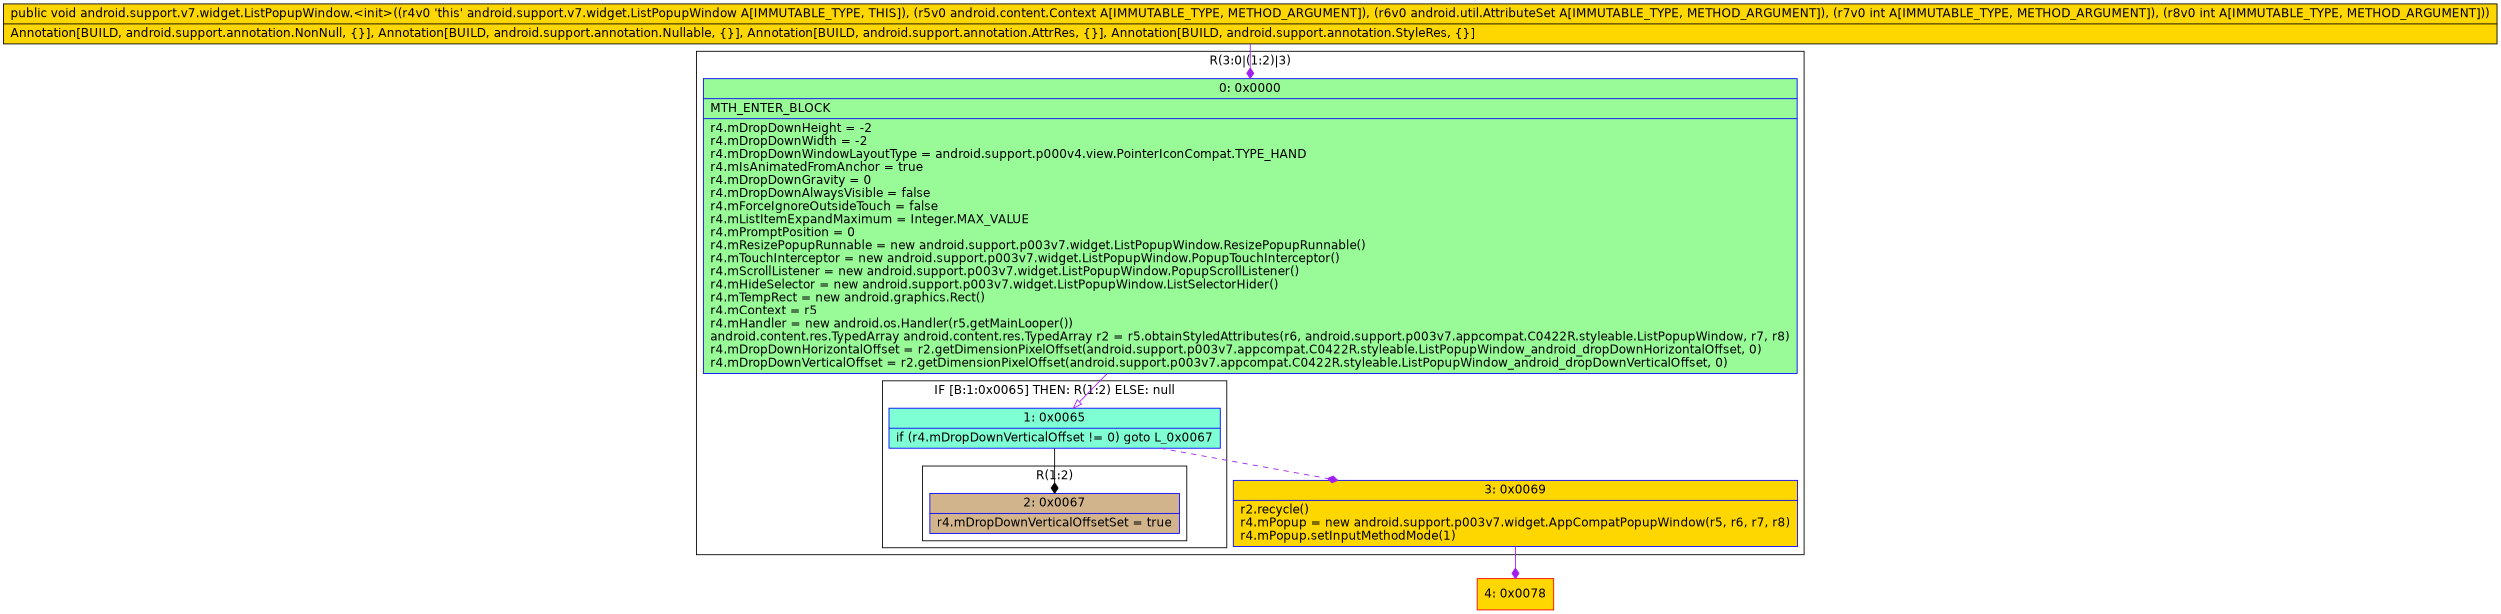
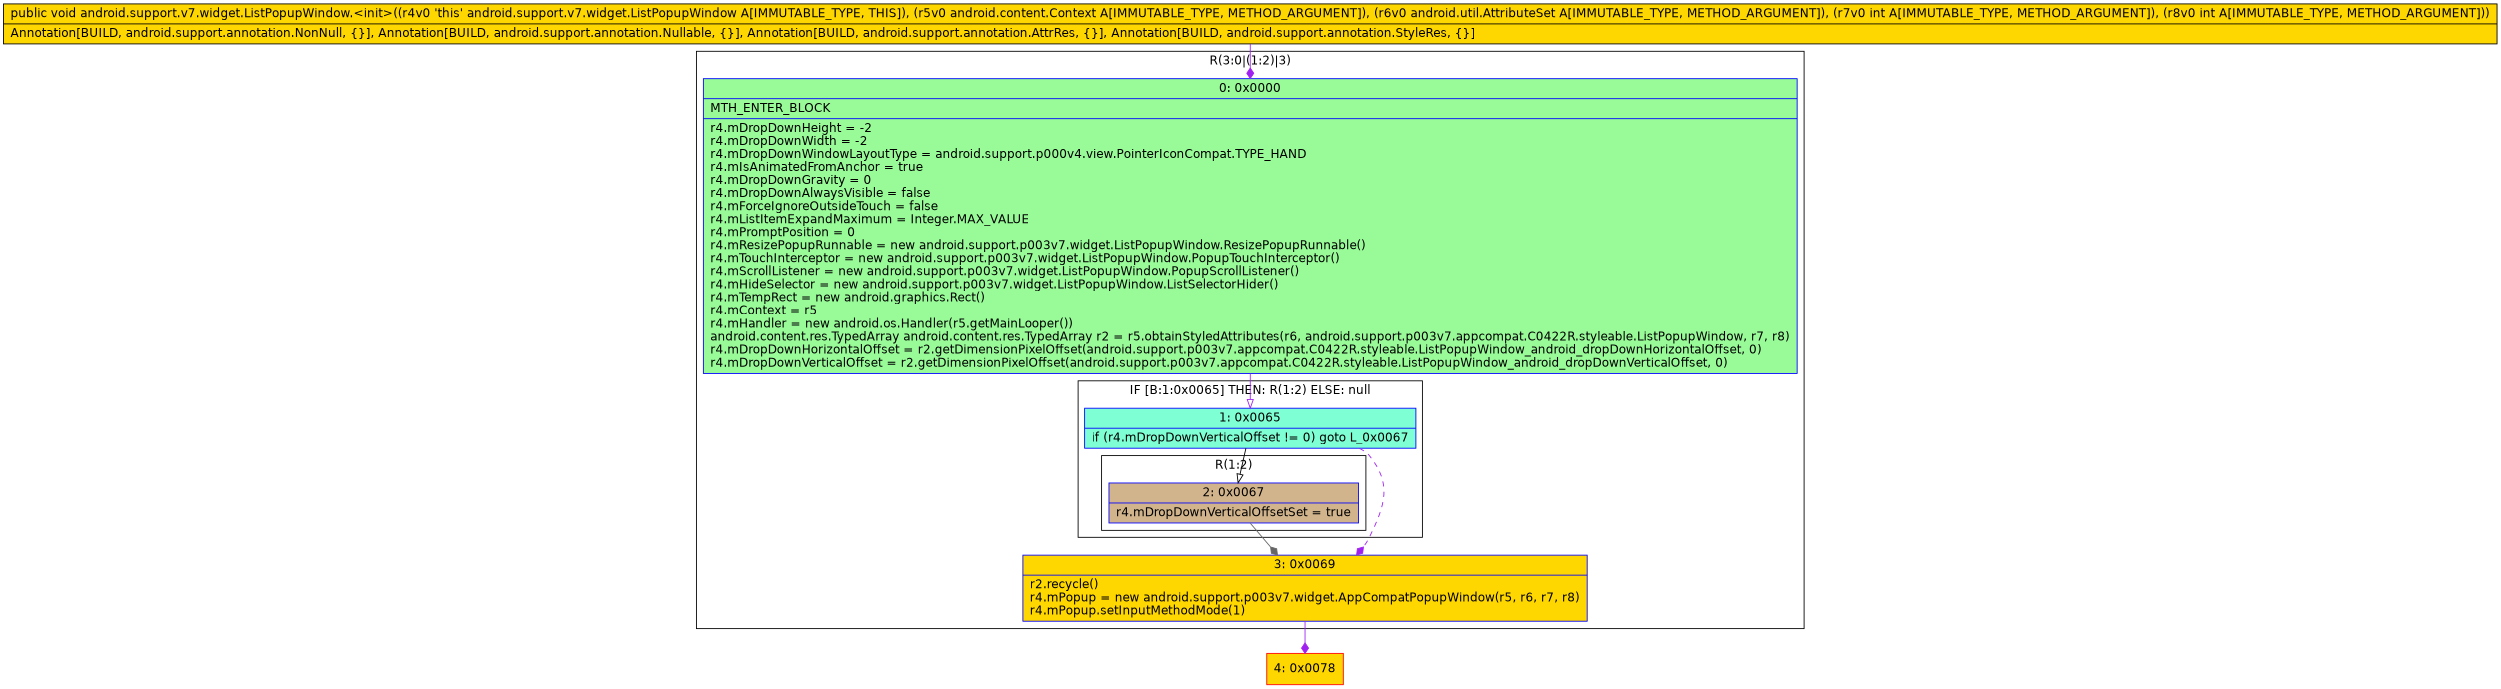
edge "1: 0x0065" -> "2: 0x0067": arrowhead diamond -> onormal
edge "2: 0x0067" -> "3: 0x0069": added
